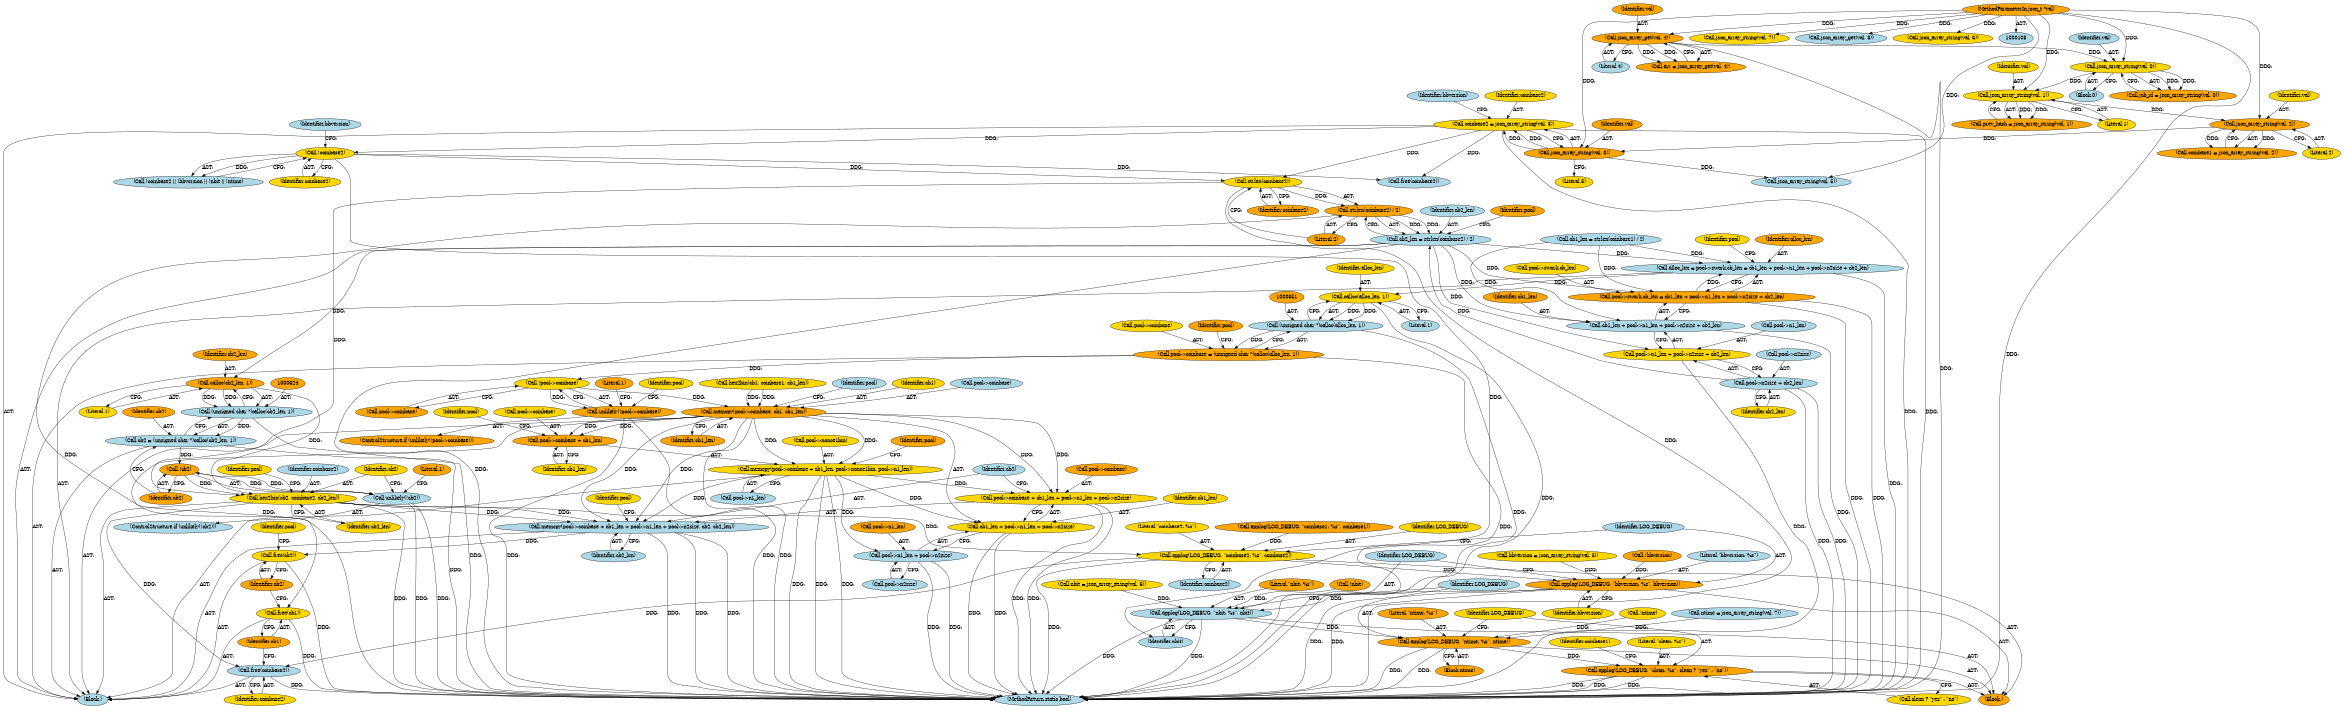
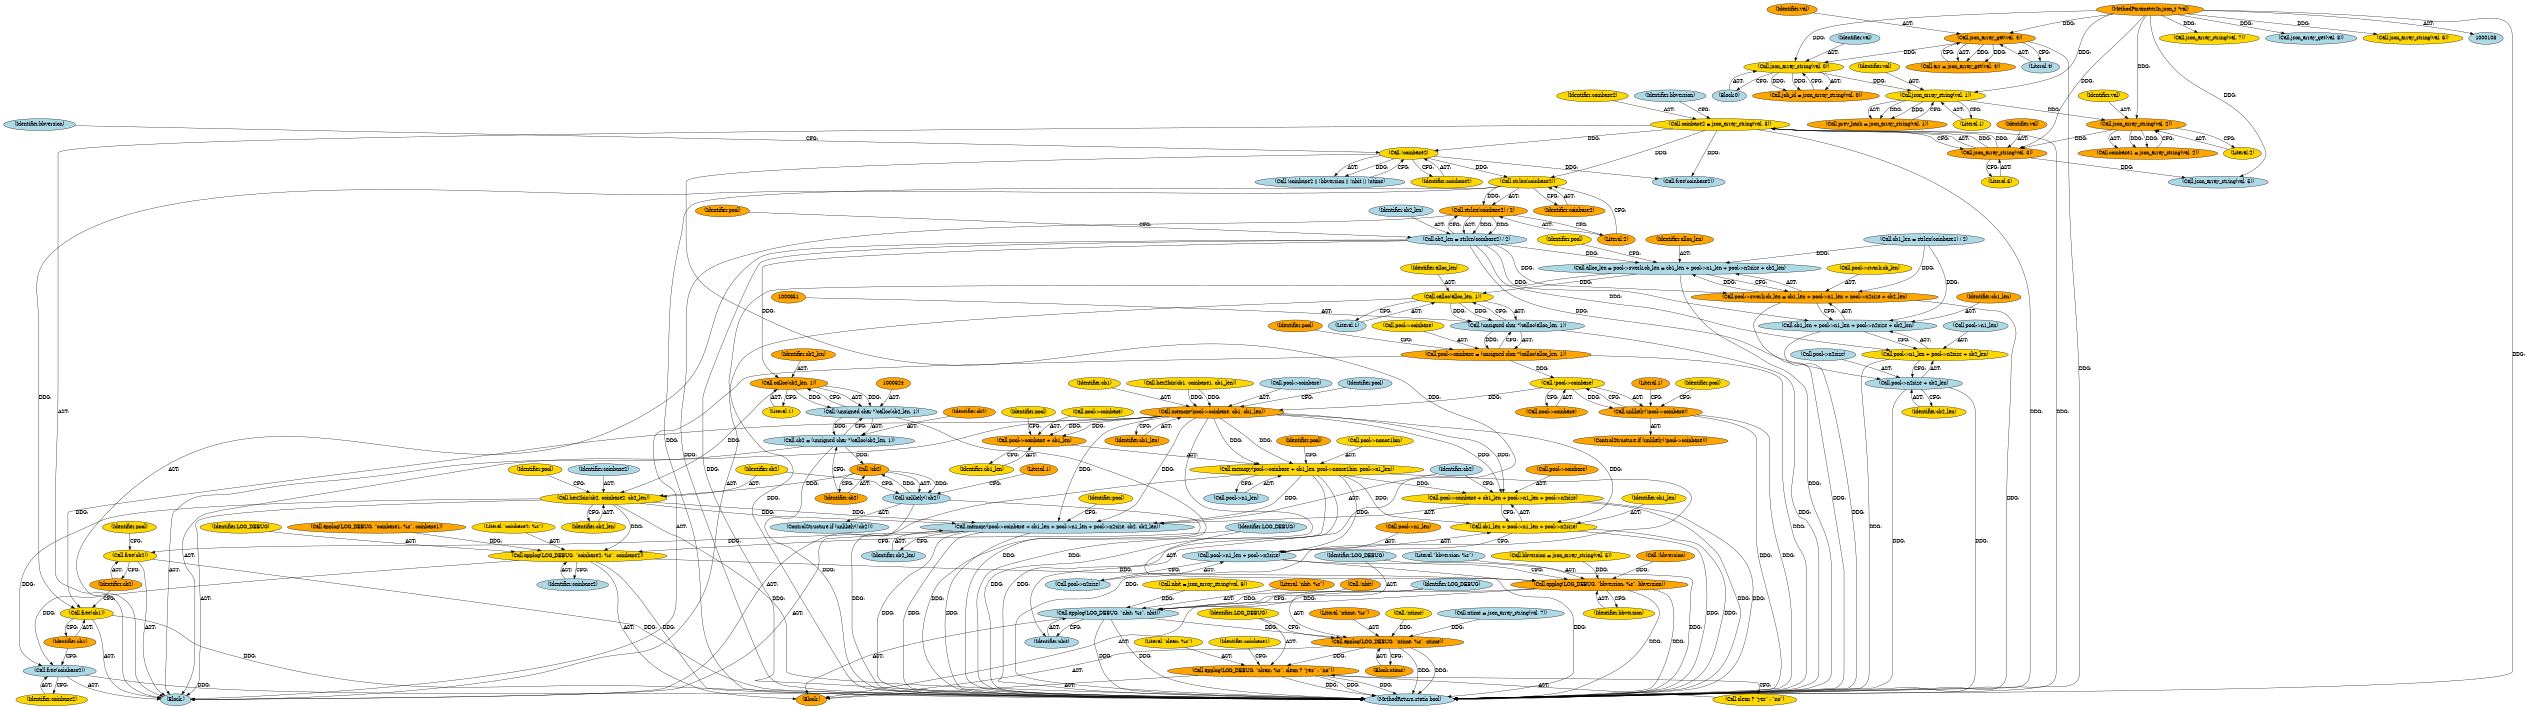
edge "(Literal,3)" -> "(Call,json_array_string(val, 3))": added, label "AST:"
edge "(Call,strlen(coinbase2))" -> "(Call,hex2bin(cb2, coinbase2, cb2_len))": now "(Call,strlen(coinbase2))" -> "(Call,free(cb1))"
edge "(Call,pool->n2size + cb2_len)" -> "(Call,cb2_len = strlen(coinbase2) / 2)": reversed
edge "(Call,memcpy(pool->coinbase, cb1, cb1_len))" -> "(Call,cb1_len + pool->n1_len + pool->n2size)": label "AST: " -> "DDG: "
